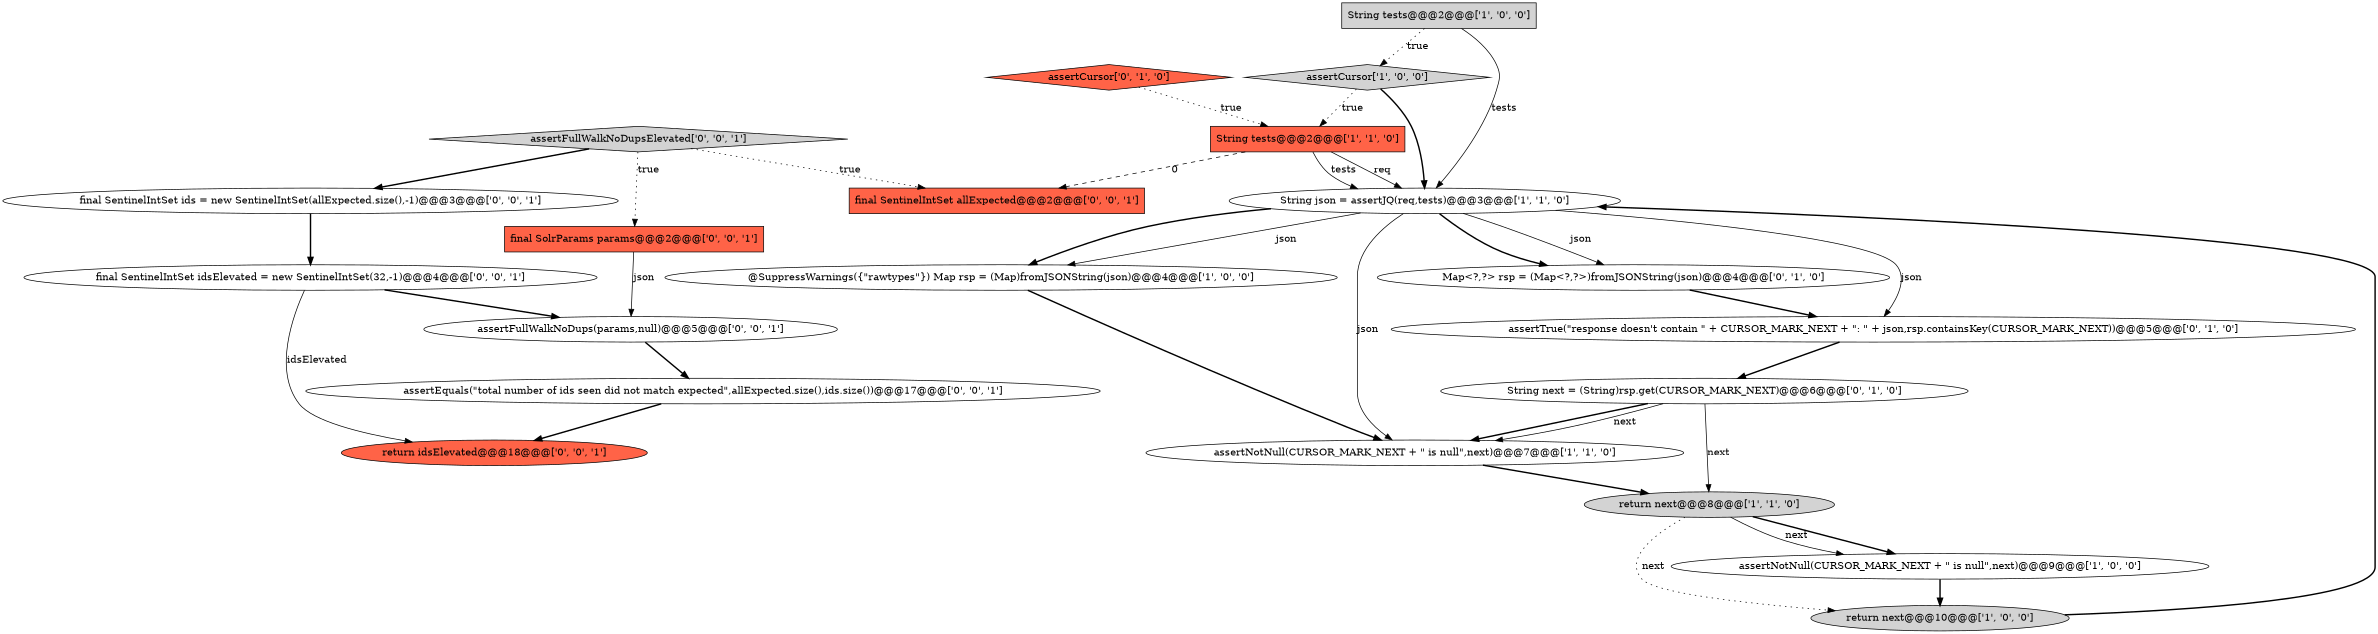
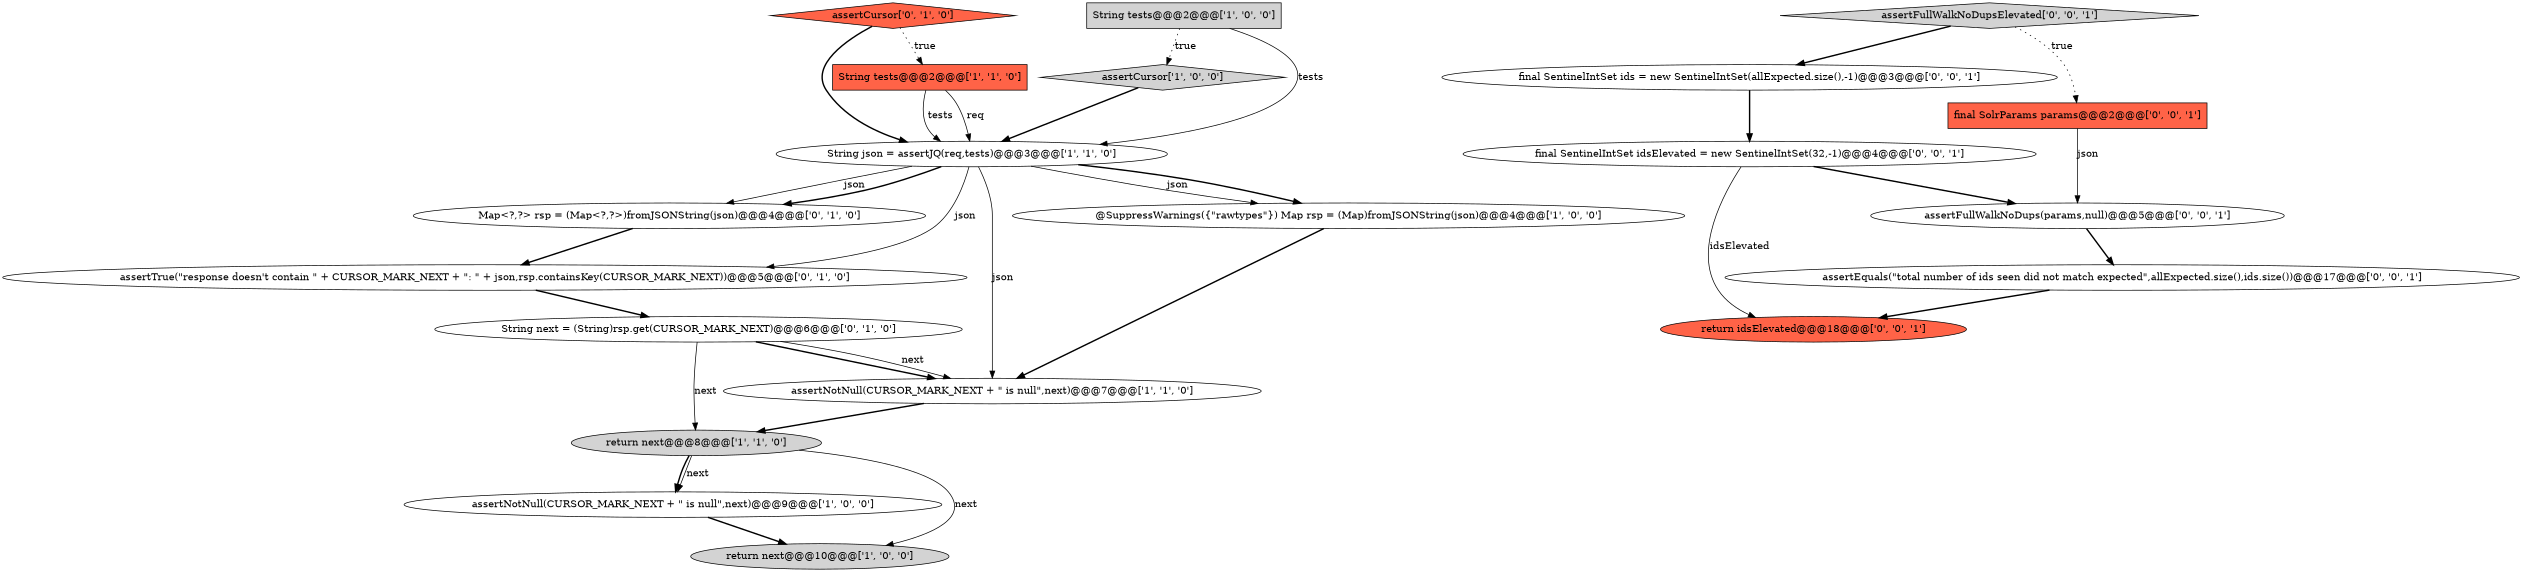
edge "assertCursor['1', '0', '0']" -> "String tests@@@2@@@['1', '1', '0']": removed, label "true"
node "final SentinelIntSet allExpected@@@2@@@['0', '0', '1']": removed
edge "return next@@@10@@@['1', '0', '0']" -> "String json = assertJQ(req,tests)@@@3@@@['1', '1', '0']": now "assertCursor['0', '1', '0']" -> "String json = assertJQ(req,tests)@@@3@@@['1', '1', '0']"
edge "return next@@@8@@@['1', '1', '0']" -> "return next@@@10@@@['1', '0', '0']": style dotted -> solid
